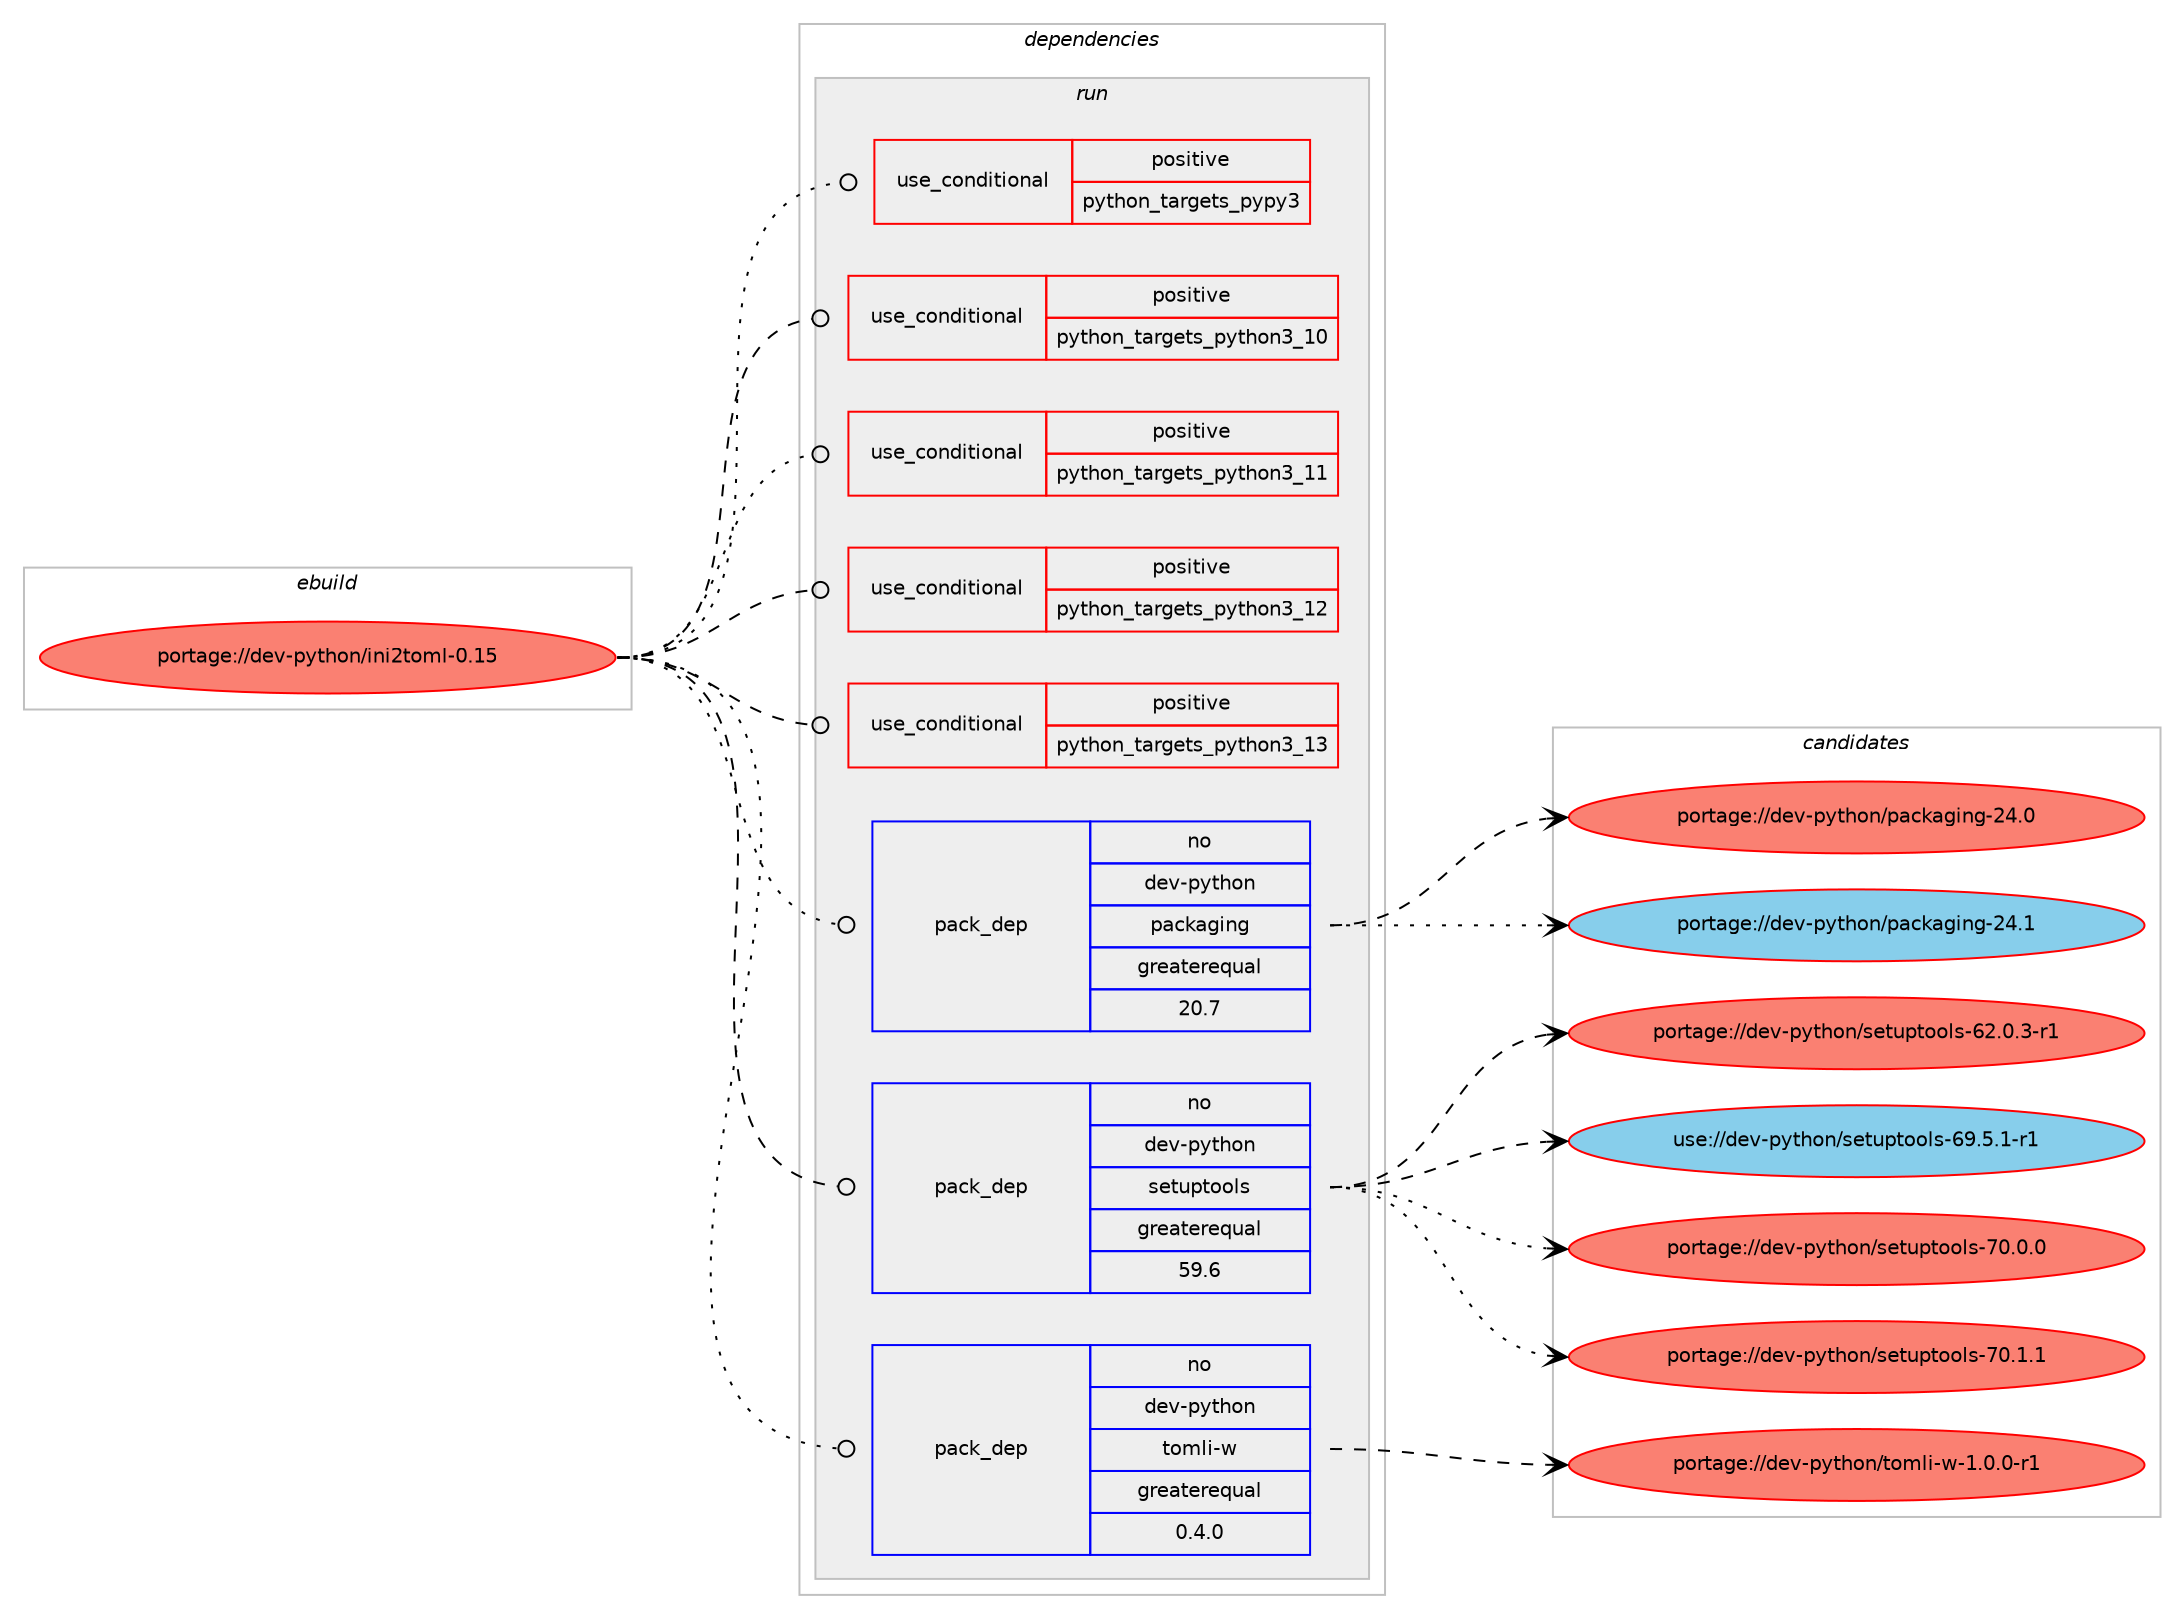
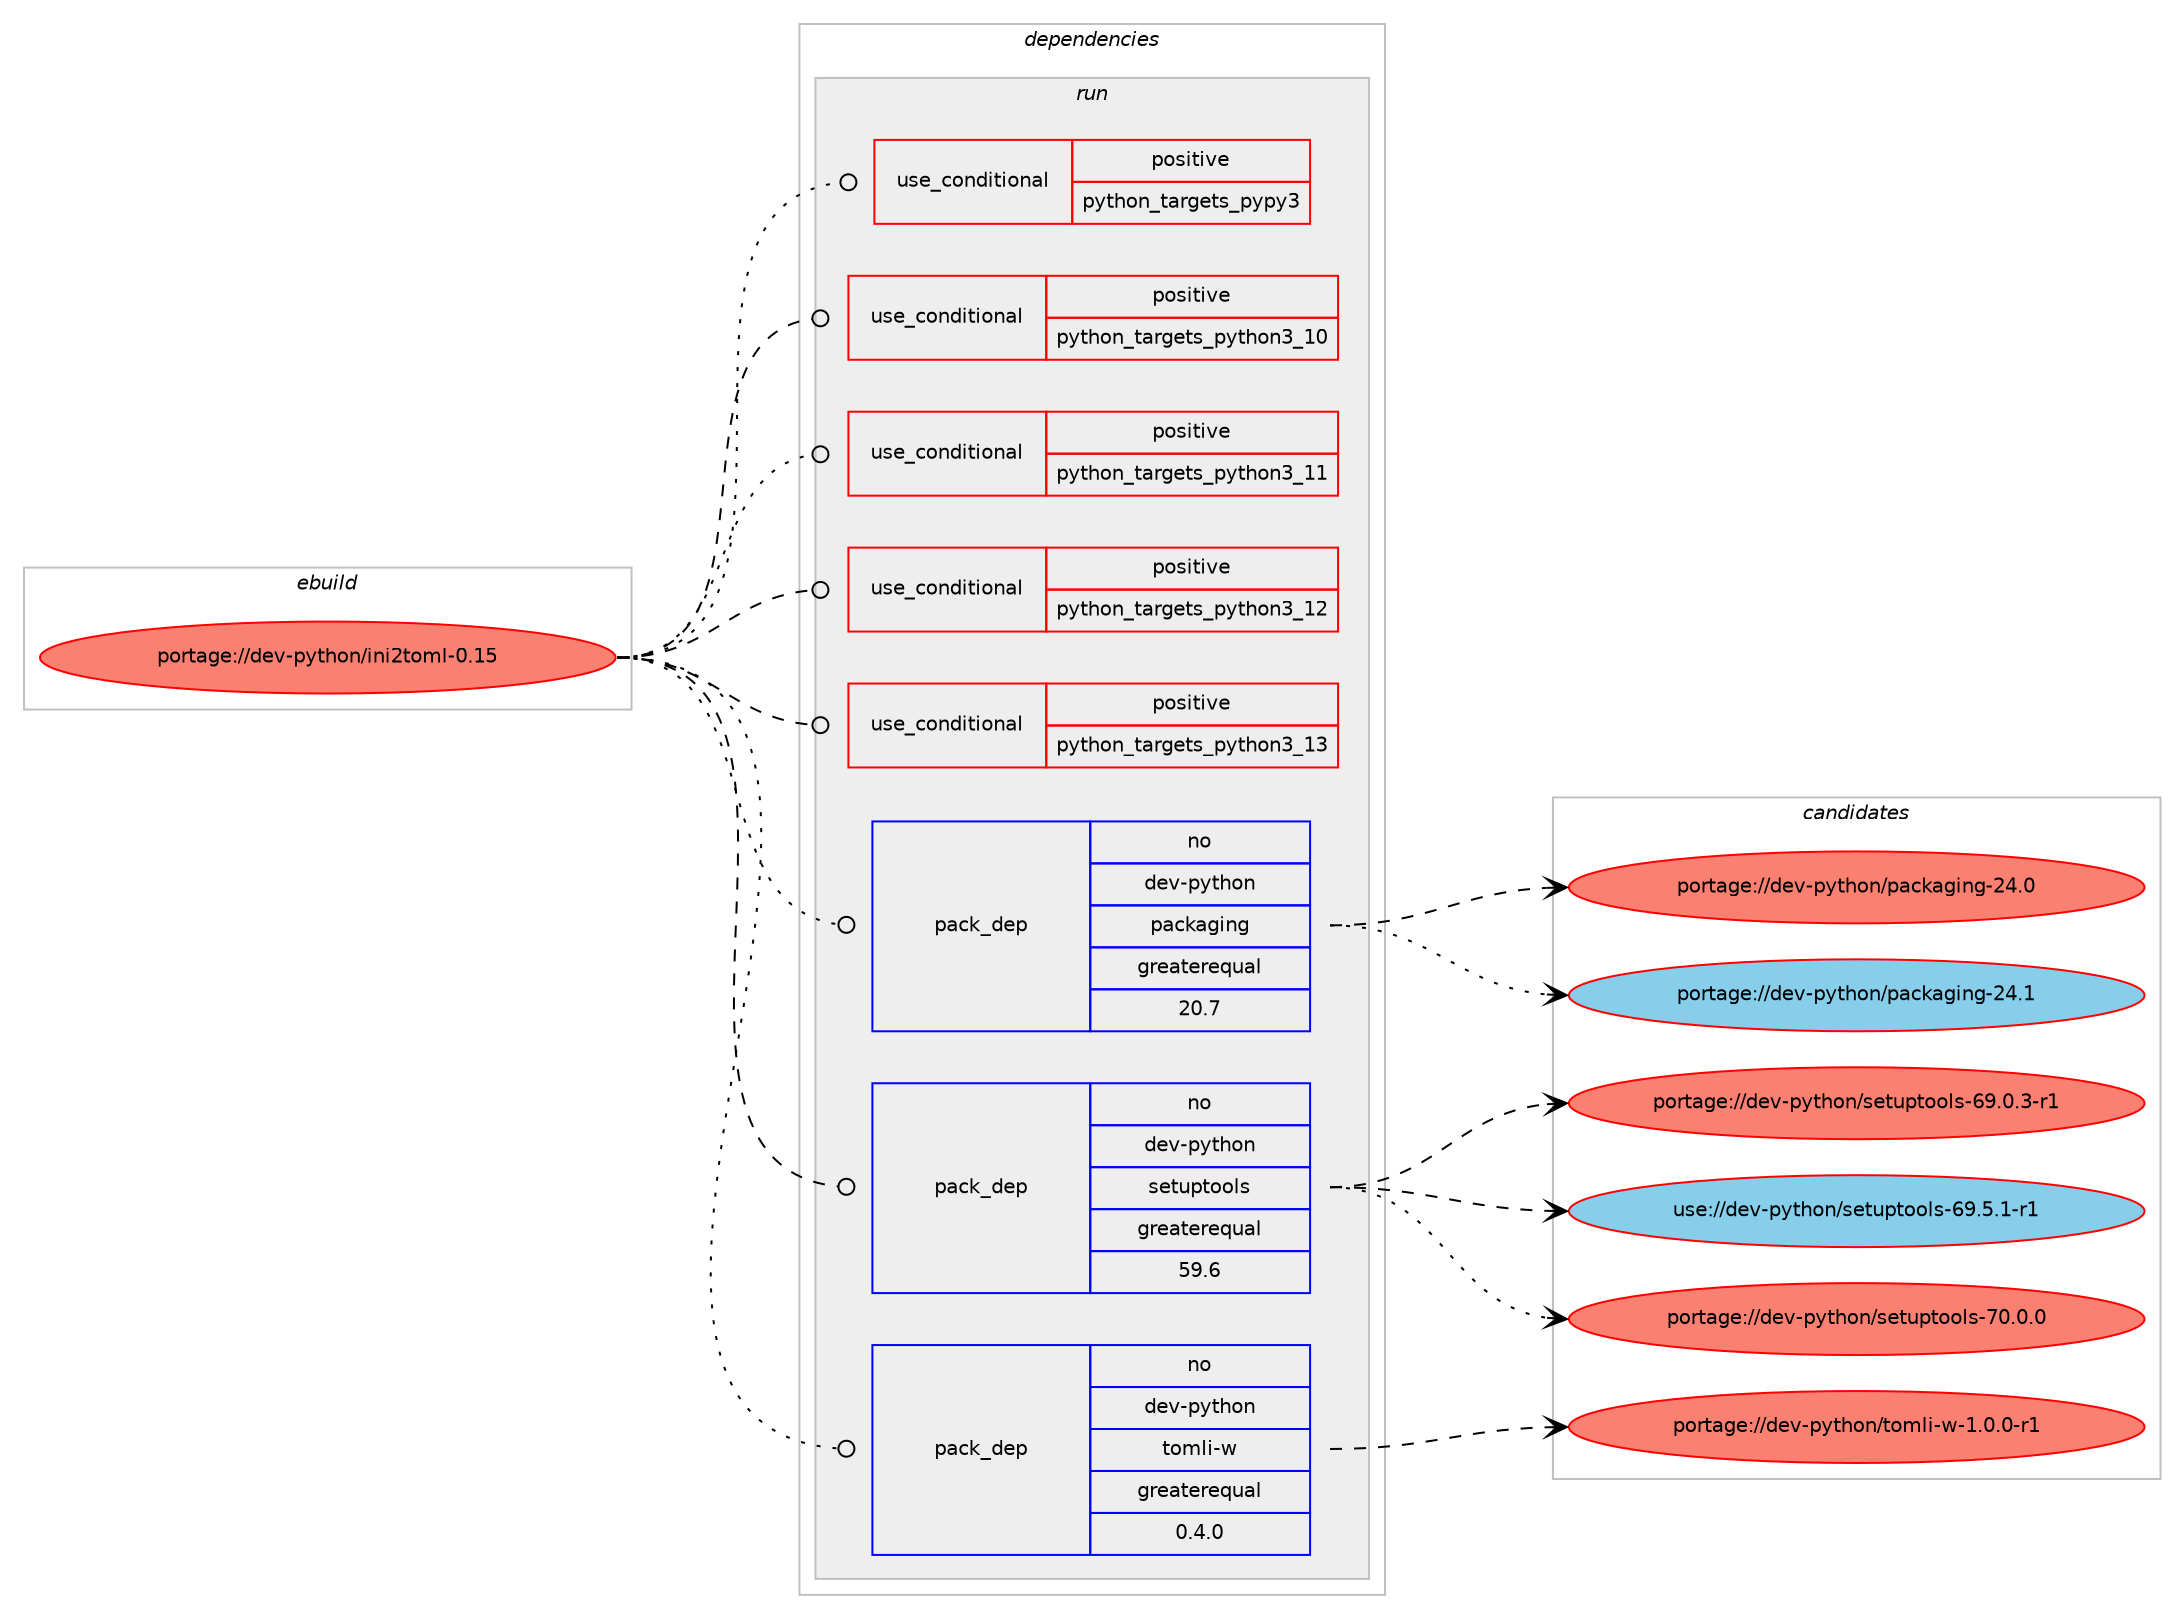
node "portage://dev-python/setuptools-62.0.3-r1": label "portage://dev-python/setuptools-62.0.3-r1" -> "portage://dev-python/setuptools-69.0.3-r1"
node "portage://dev-python/setuptools-70.1.1": removed
